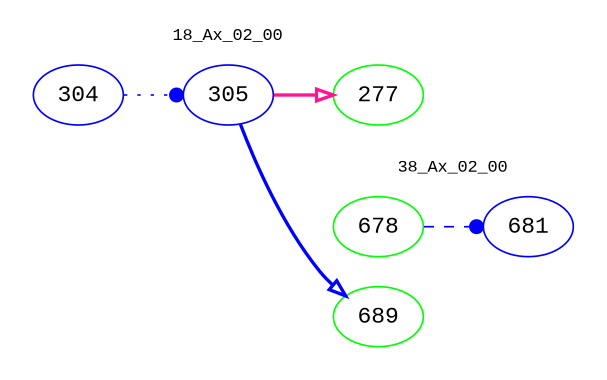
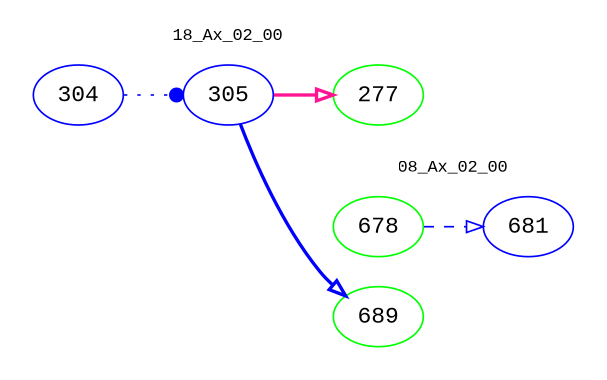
cluster "38_Ax_02_00": label "38_Ax_02_00" -> "08_Ax_02_00"
edge "678" -> "681": arrowhead dot -> onormal
